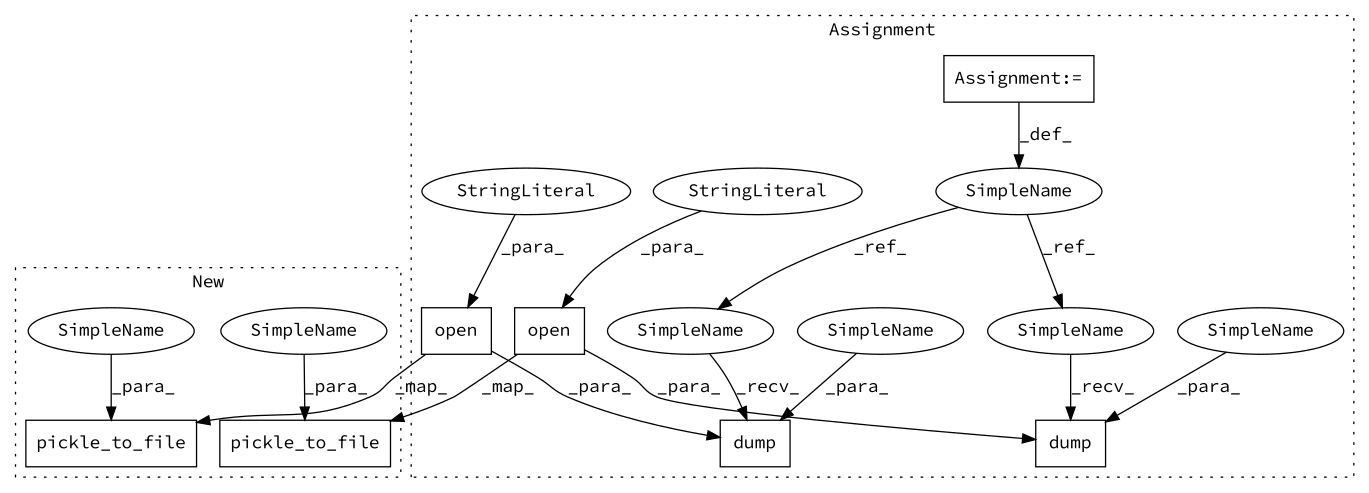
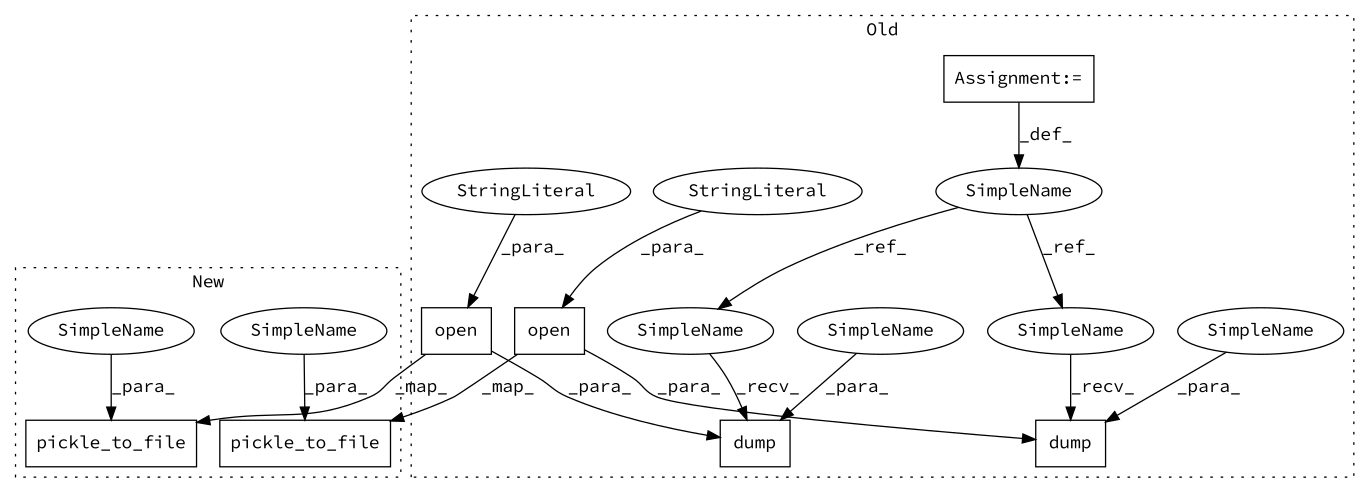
cluster "Assignment": label "Assignment" -> "Old"
